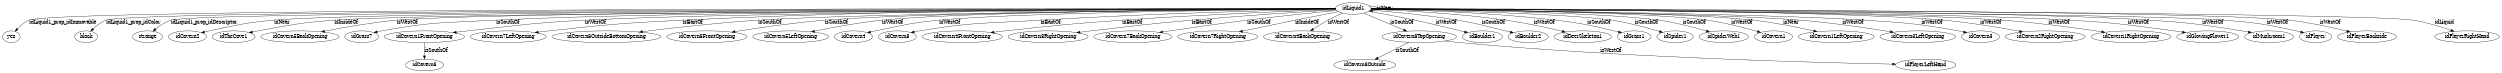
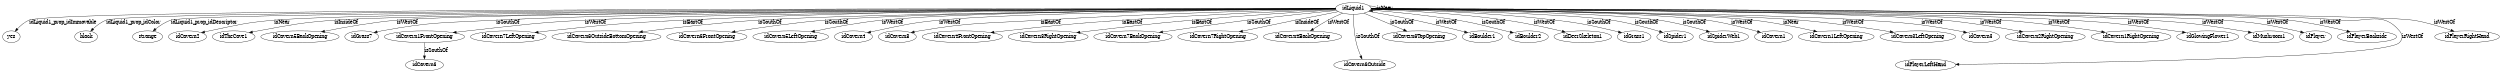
edge "idLiquid1" -> "idPlayerRightHand": label "idLiquid" -> "isWestOf"
edge "idCavern6TopOpening" -> "idCavern6Outside": now "idLiquid1" -> "idCavern6Outside"
edge "idCavern6TopOpening" -> "idPlayerLeftHand": now "idLiquid1" -> "idPlayerLeftHand"
